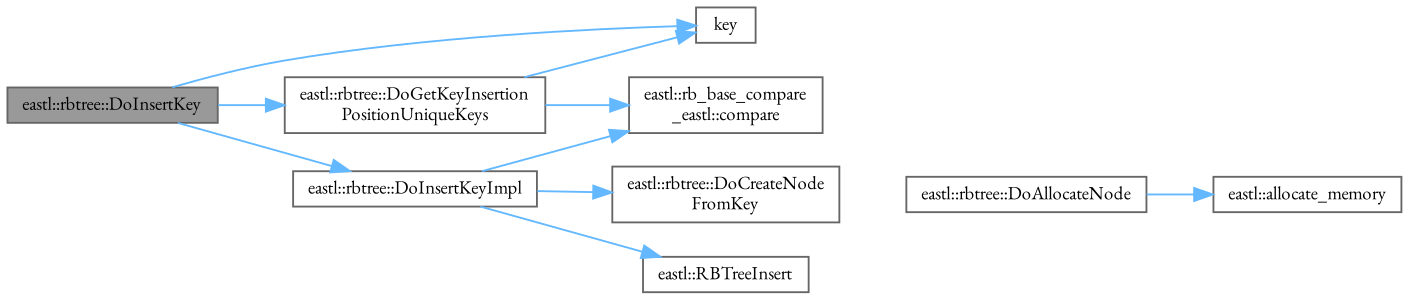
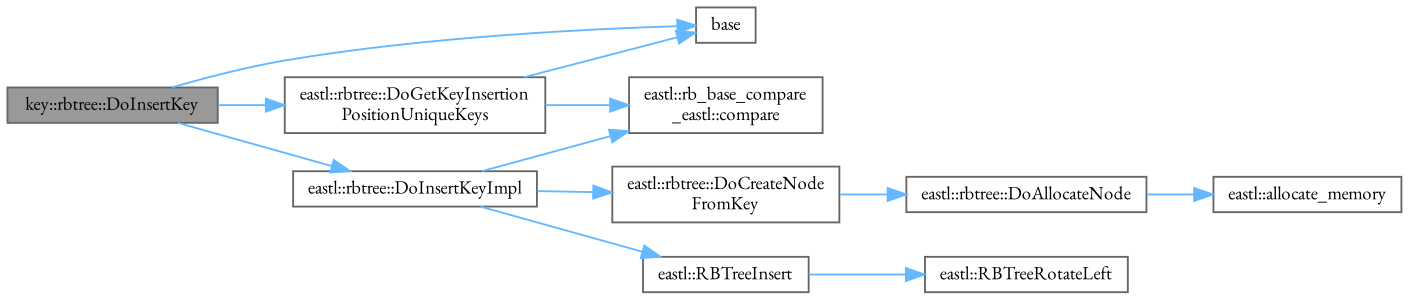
node "key": label "key" -> "base"
node "eastl::rbtree::DoInsertKey": label "eastl::rbtree::DoInsertKey" -> "key::rbtree::DoInsertKey"
edge "eastl::rbtree::DoCreateNode FromKey" -> "eastl::rbtree::DoAllocateNode": added
node "eastl::RBTreeRotateLeft": added
